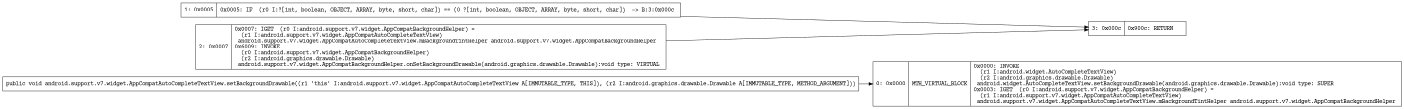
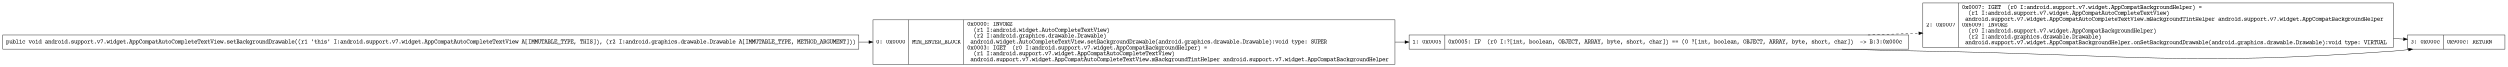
edge "1: 0x0005" -> "2: 0x0007": added
edge "0: 0x0000" -> "1: 0x0005": added
node "0: 0x0000": text "MTH_VIRTUAL_BLOCK" -> "MTH_ENTER_BLOCK"
